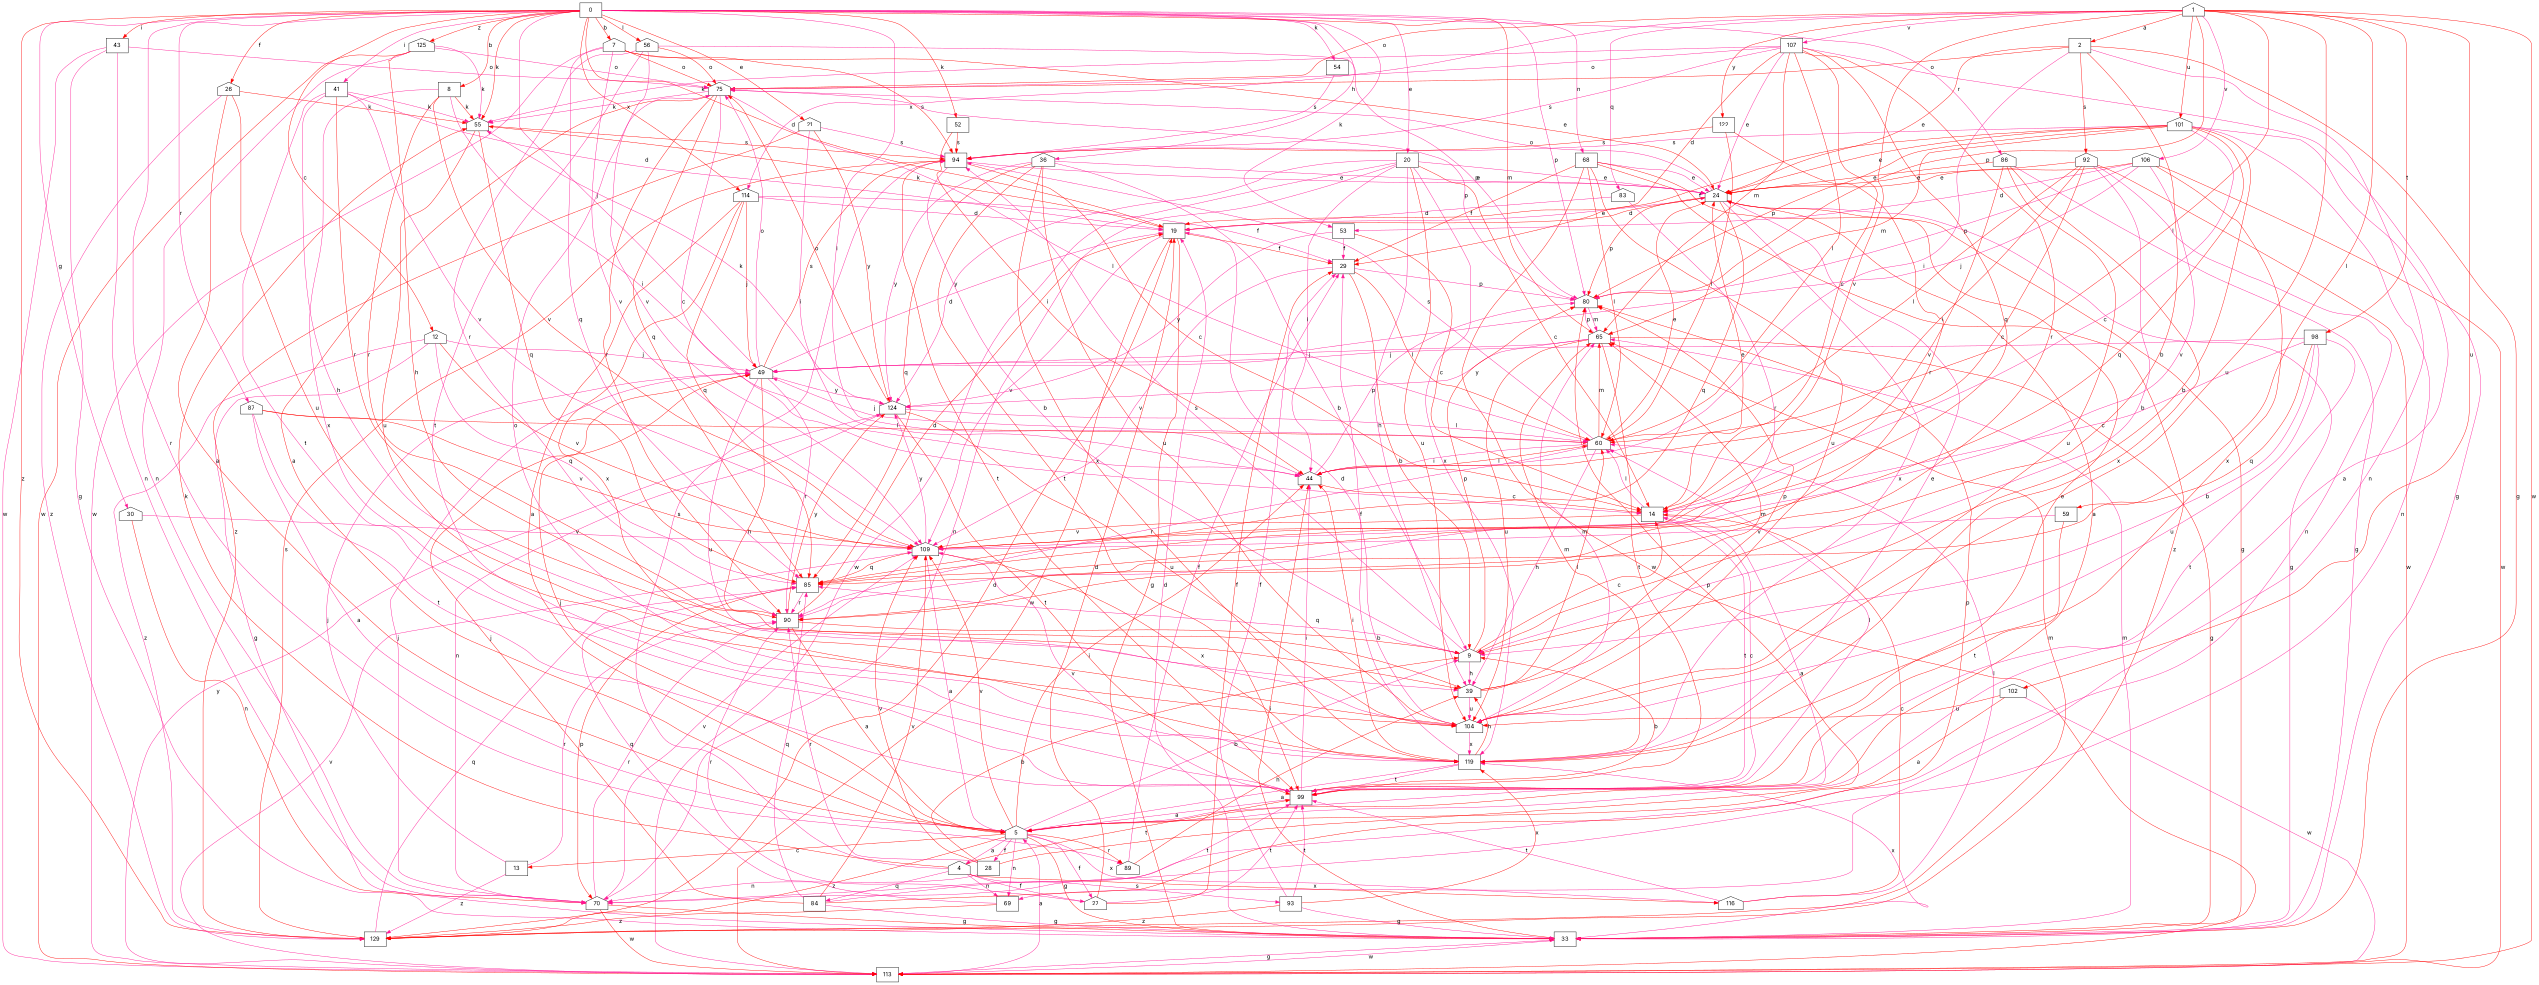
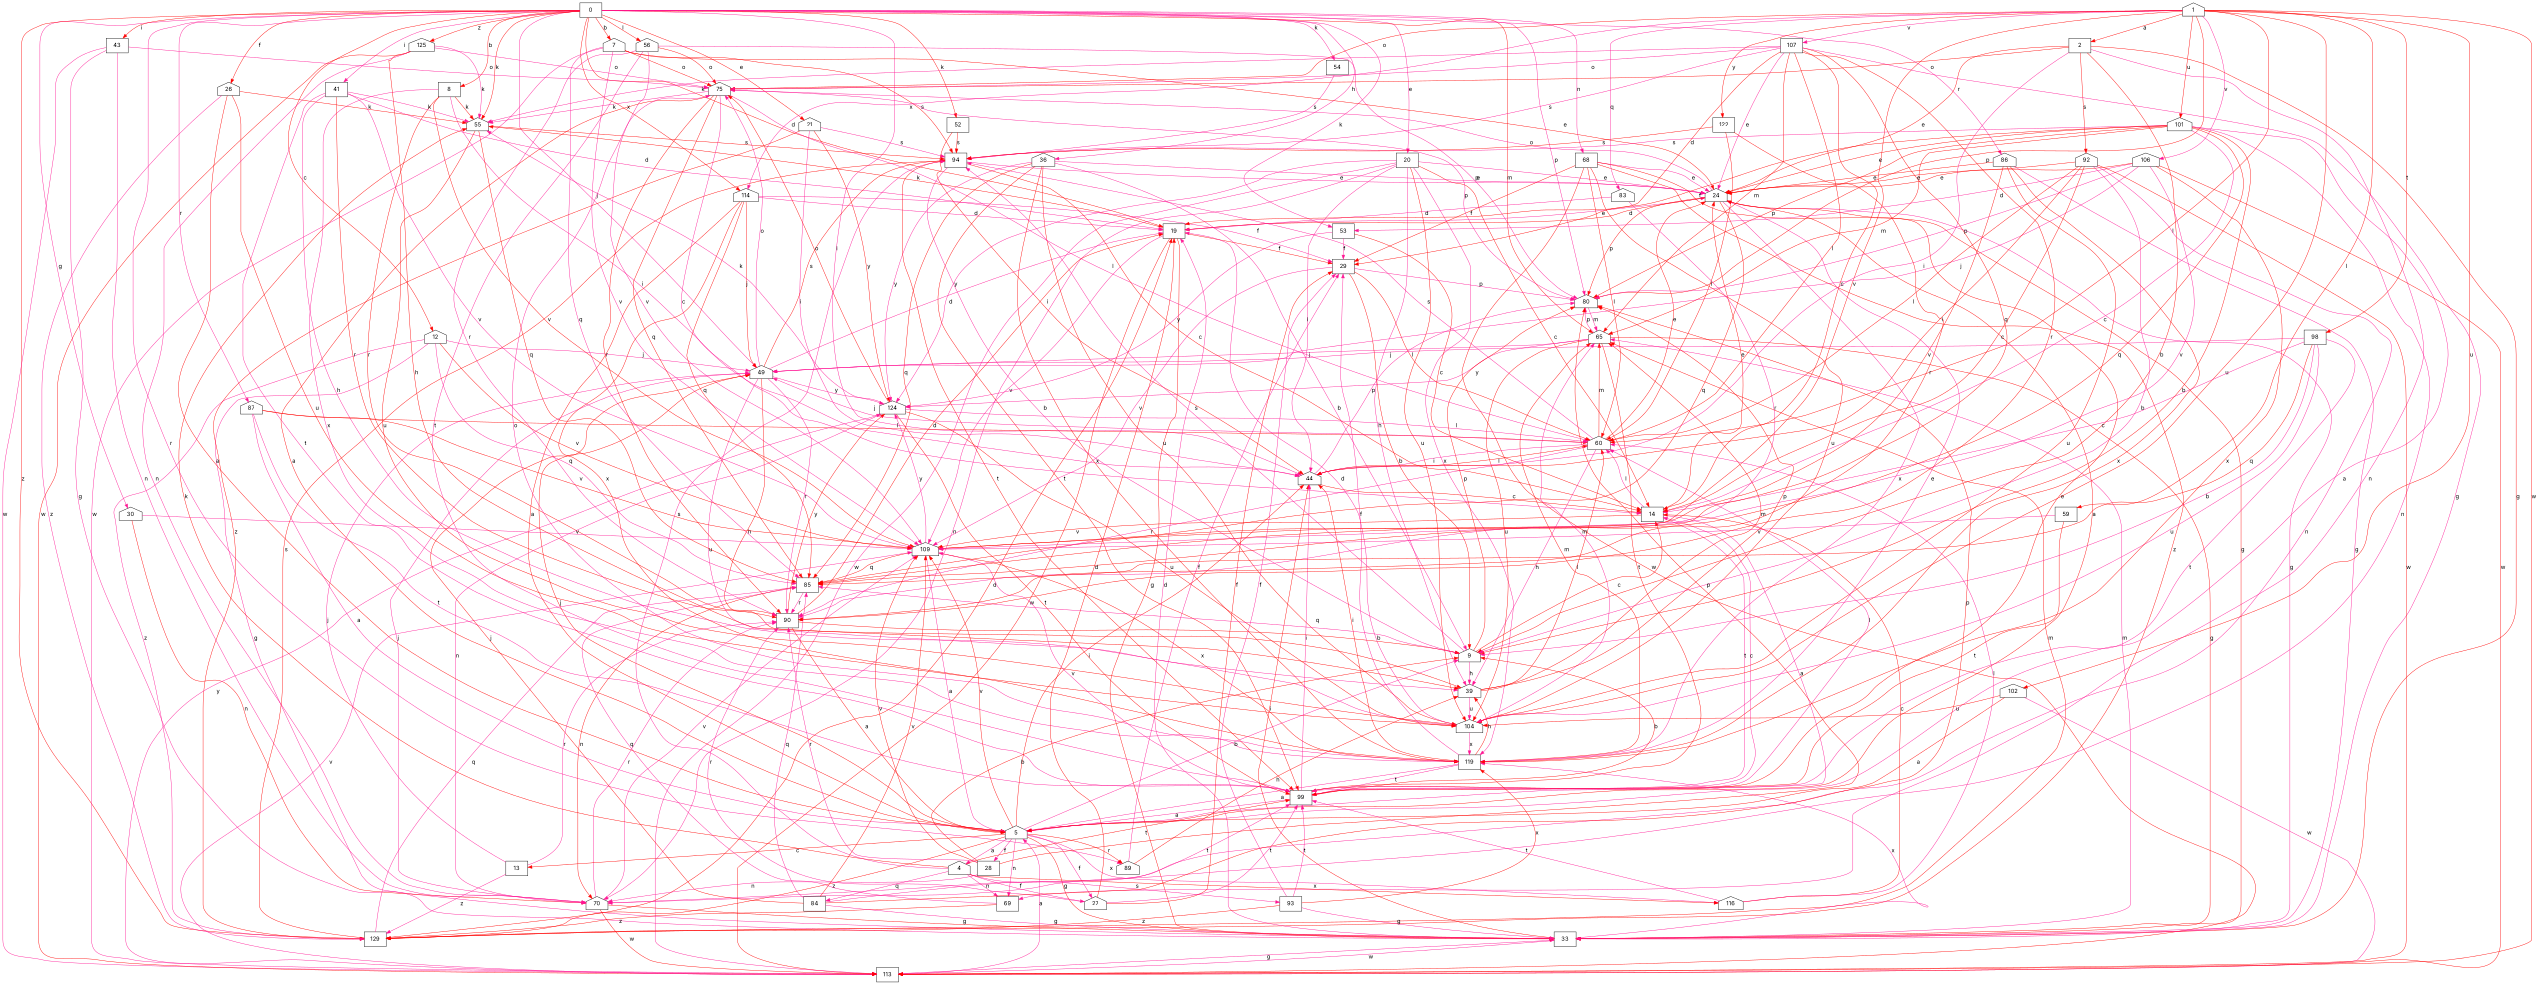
edge "85" -> "70": label "p" -> "n"
